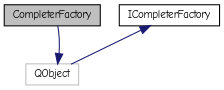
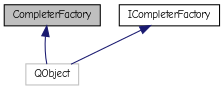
edge "CompleterFactory" -> "QObject": reversed
